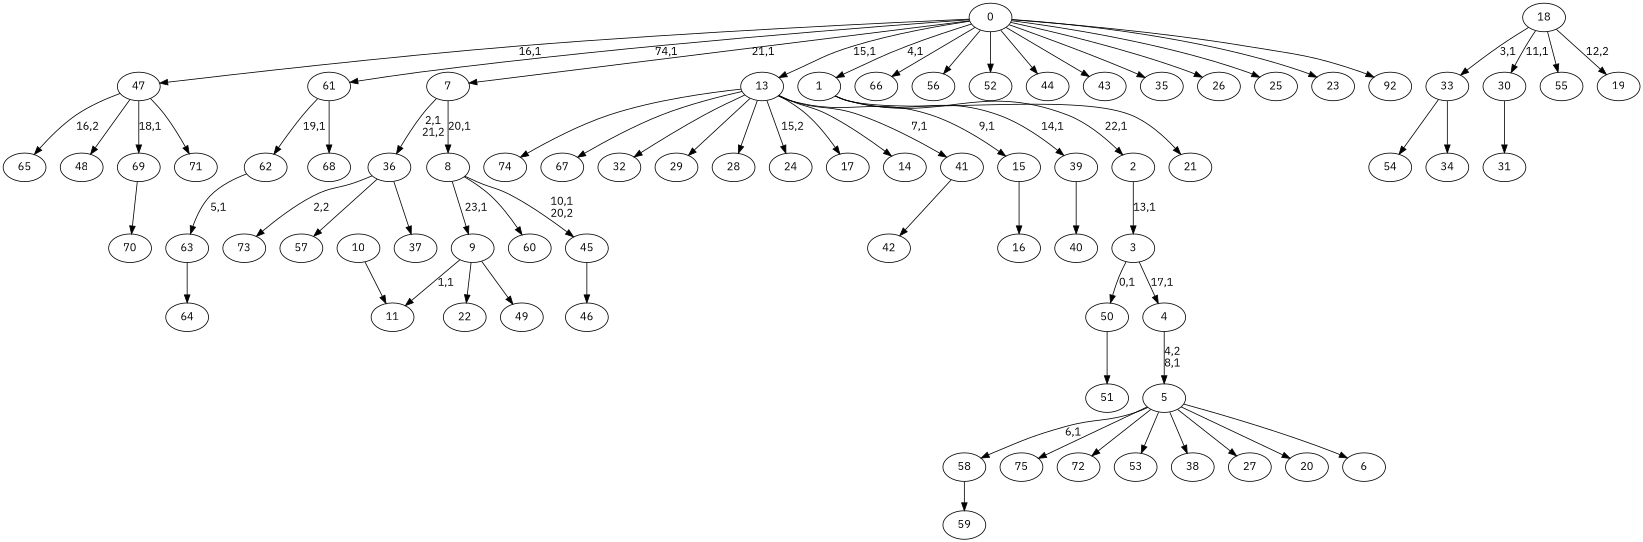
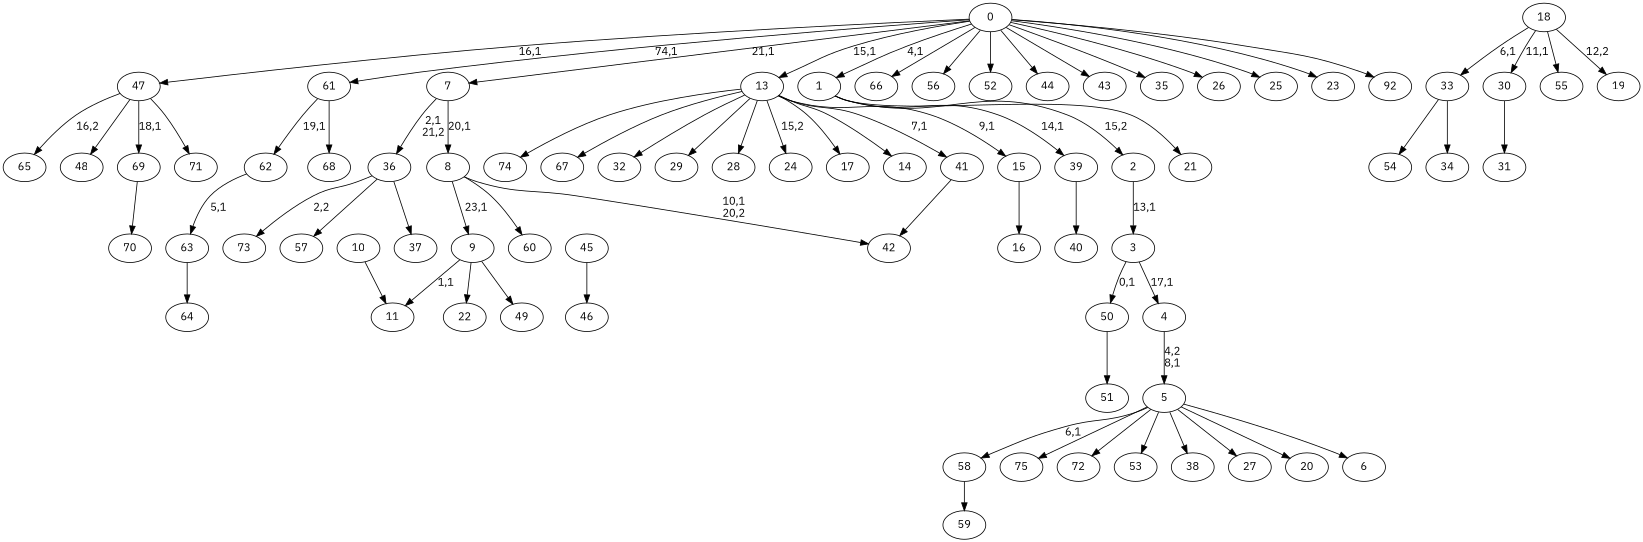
edge "18" -> "33": label "3,1" -> "6,1"
edge "1" -> "2": label "22,1" -> "15,2"
edge "8" -> "45": now "8" -> "42"
